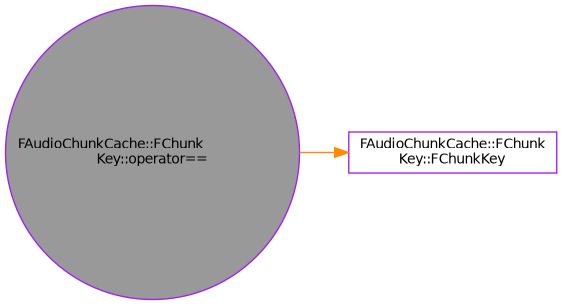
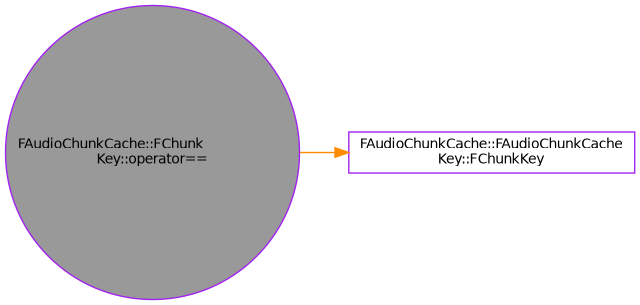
node "FAudioChunkCache::FChunk Key::FChunkKey": label "FAudioChunkCache::FChunk Key::FChunkKey" -> "FAudioChunkCache::FAudioChunkCache Key::FChunkKey"
